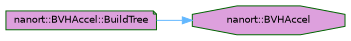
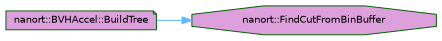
node "nanort::BVHAccel": label "nanort::BVHAccel" -> "nanort::FindCutFromBinBuffer"
